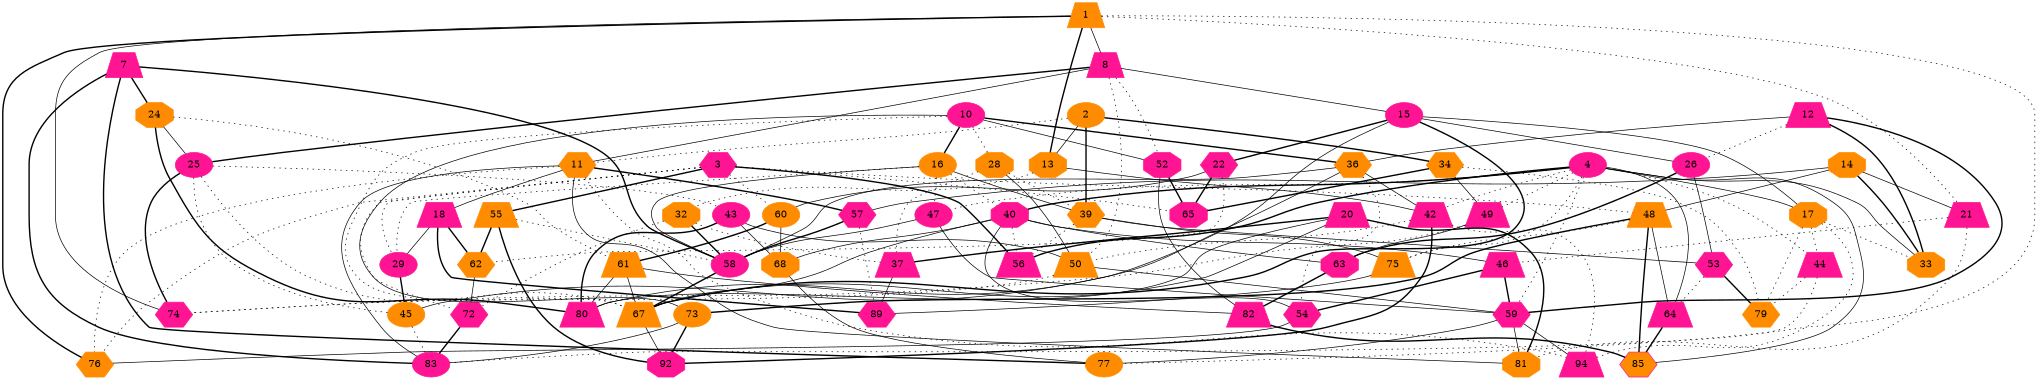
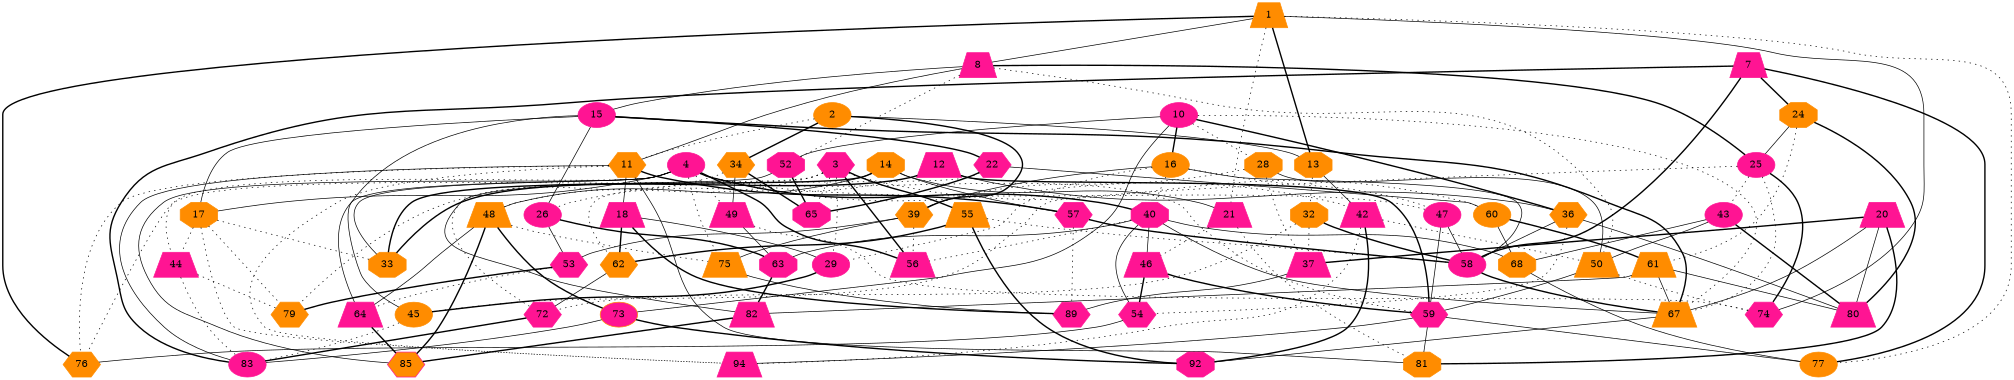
edge "36" -- "42": removed
node "73": fillcolor darkorange -> deeppink
